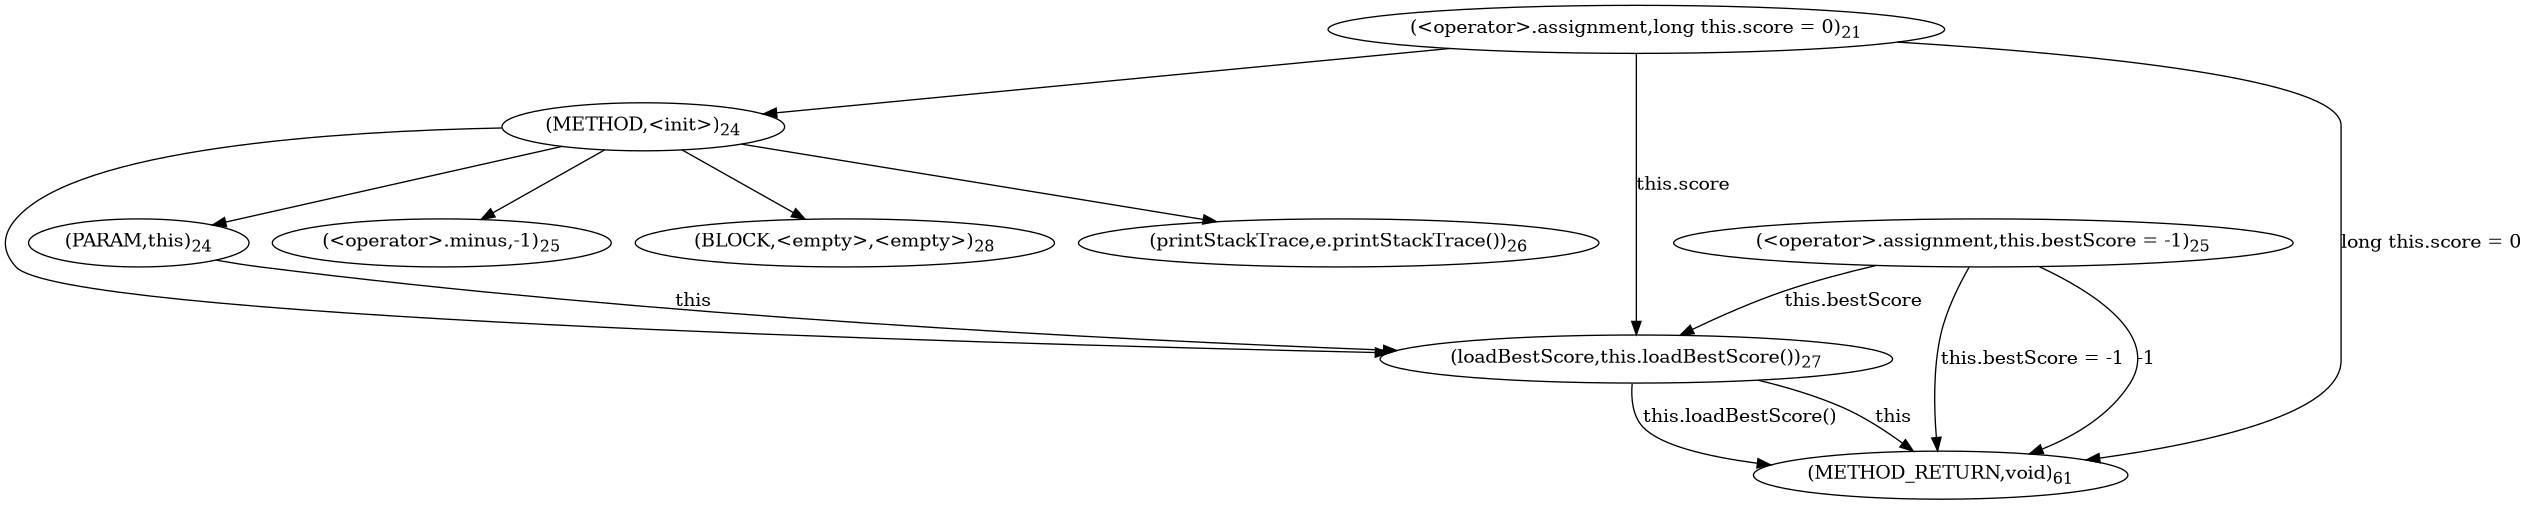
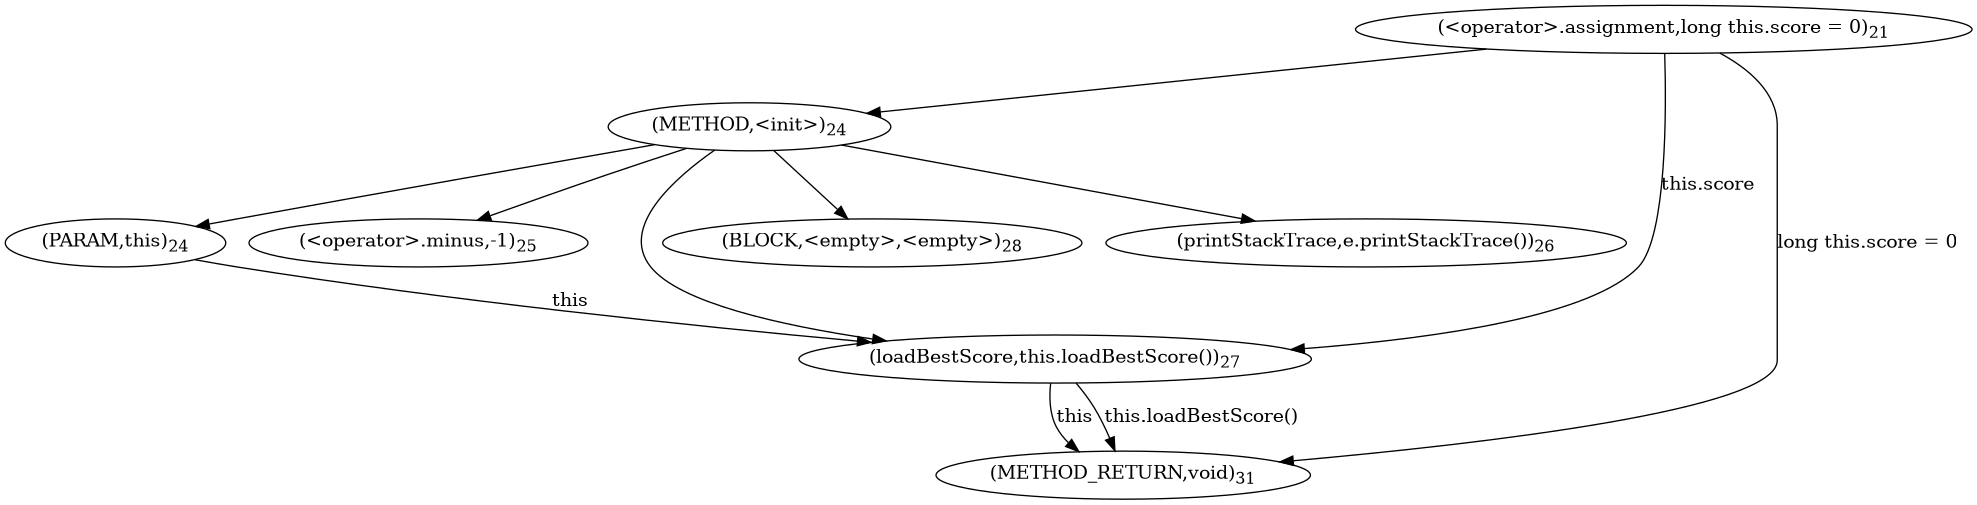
node "(<operator>.assignment,this.bestScore = -1)": removed
node "(METHOD_RETURN,void)": text "61" -> "31"
